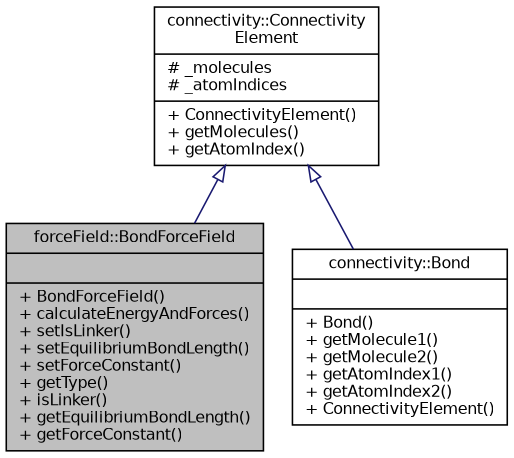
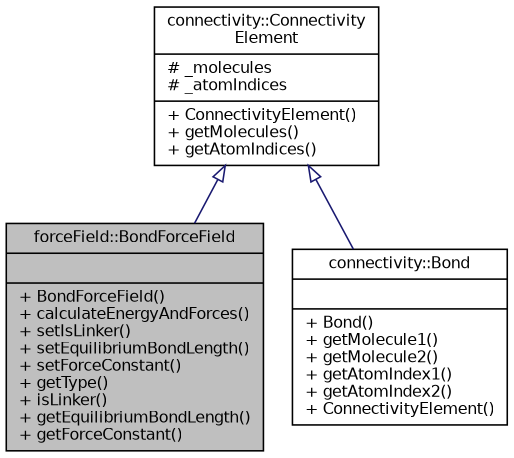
node "connectivity::Connectivity": text "+ getAtomIndex()" -> "+ getAtomIndices()"
